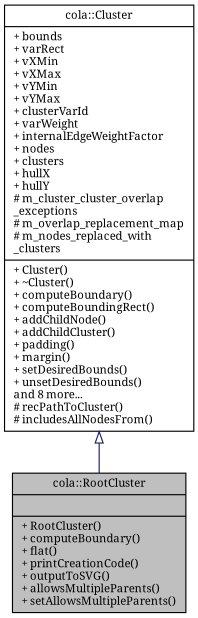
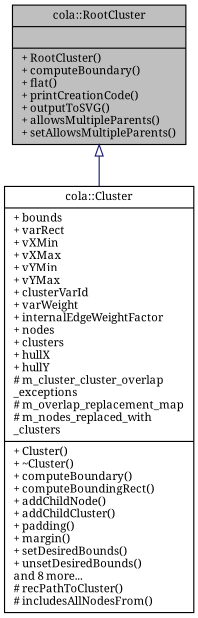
edge "cola::RootCluster" -> "cola::Cluster": reversed
